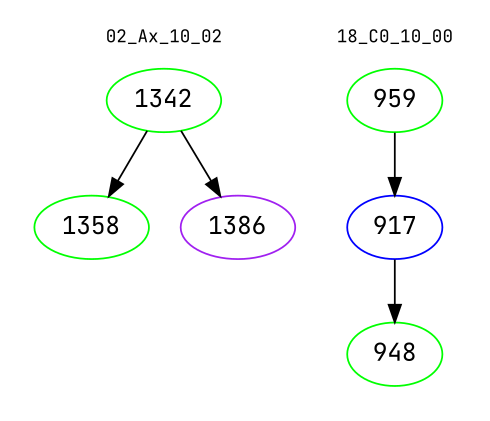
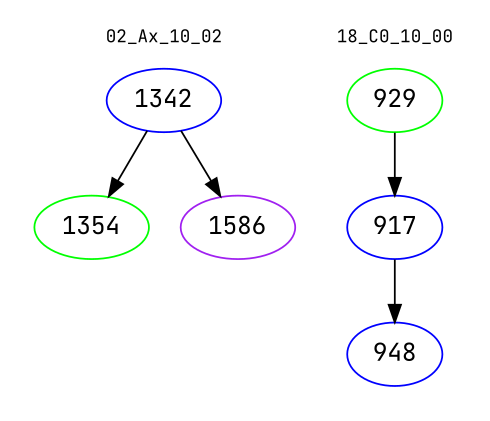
node "1342": color green -> blue
node "959": label "959" -> "929"
node "1358": label "1358" -> "1354"
node "1386": label "1386" -> "1586"
node "948": color green -> blue
